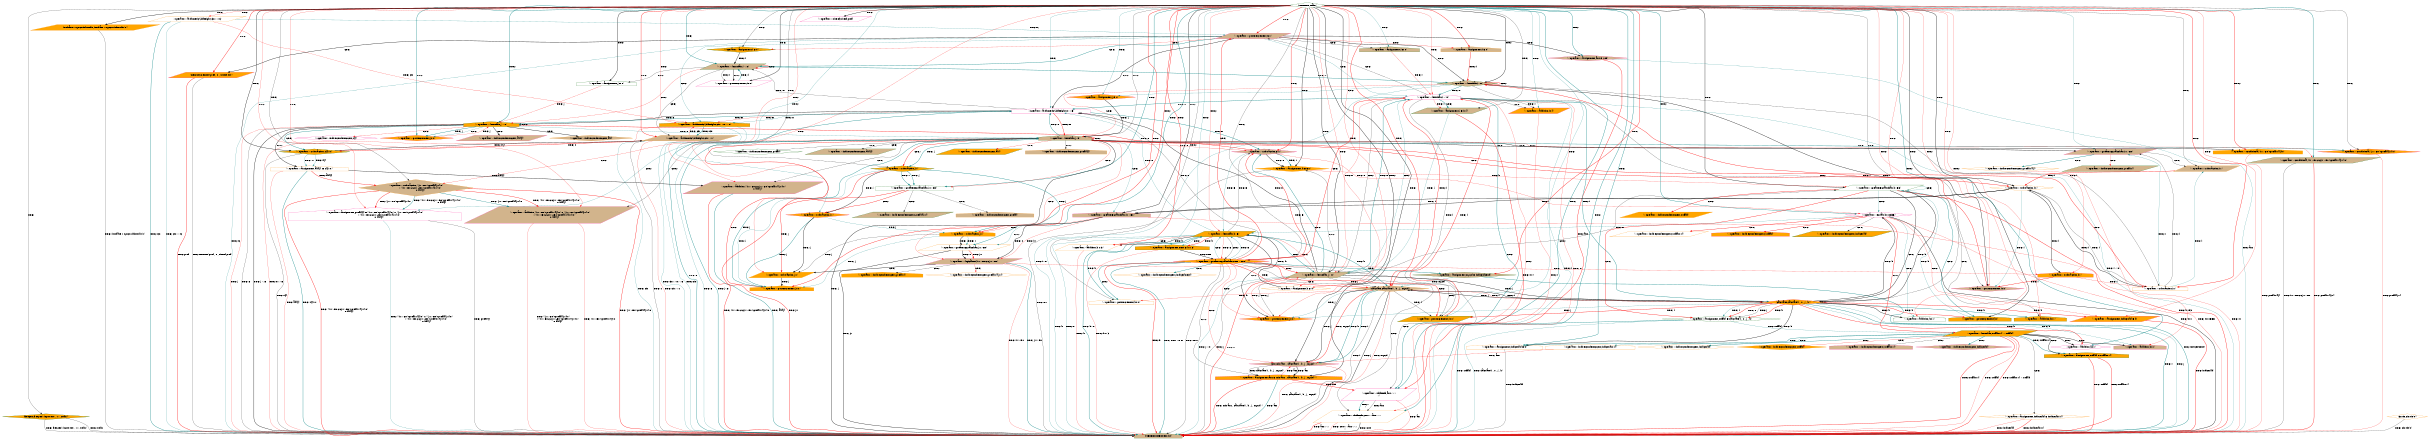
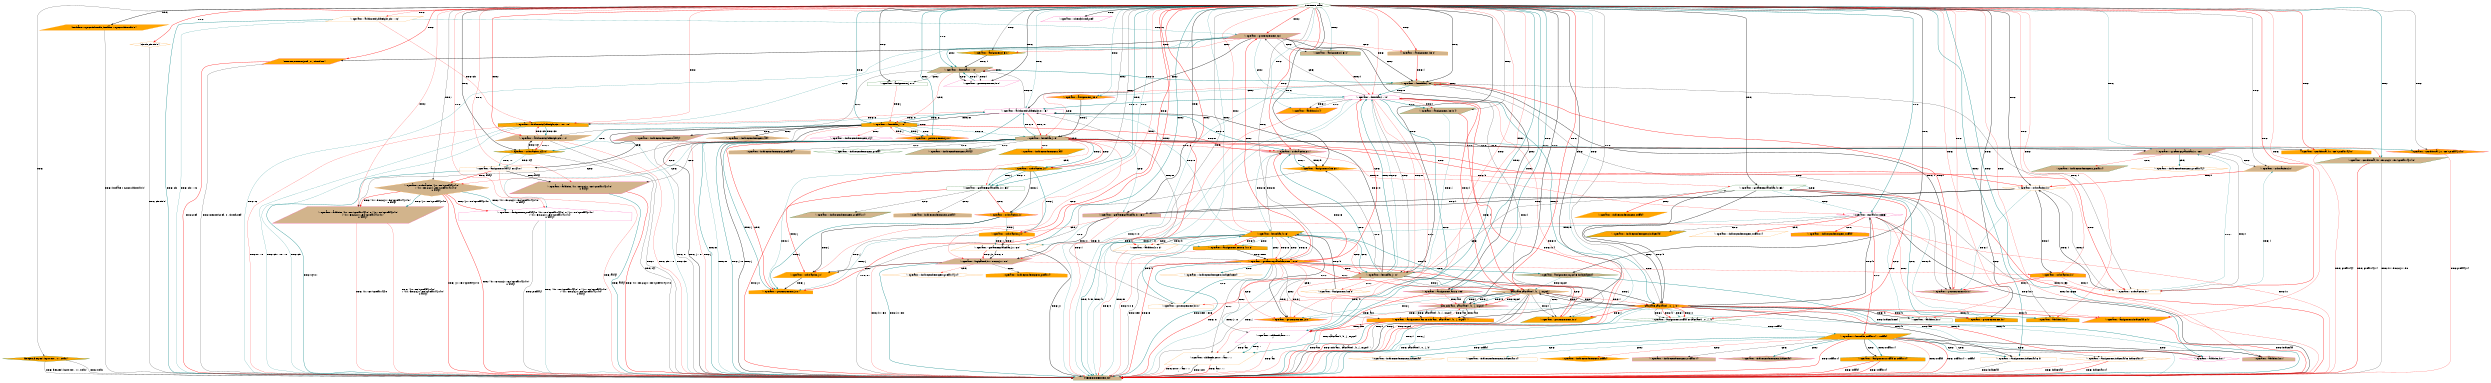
edge "(METHOD,main)" -> "(cin.tie,cin.tie(0))": added, label "DDG:"
edge "(METHOD,main)" -> "(<operator>.assignment,mycol = indices[next])": color red -> black
edge "(<operator>.greaterEqualsThan,next >= B)" -> "(calculate,calculate(i , k , j , mycol))": label "DDG: " -> "CDG: "
edge "(<operator>.indirectIndexAccess,indices[k+1])" -> "(min,min(ans , calculate(i , k , j , mycol) ))": now "(<operator>.assignment,ans = 1e9)" -> "(min,min(ans , calculate(i , k , j , mycol) ))"
